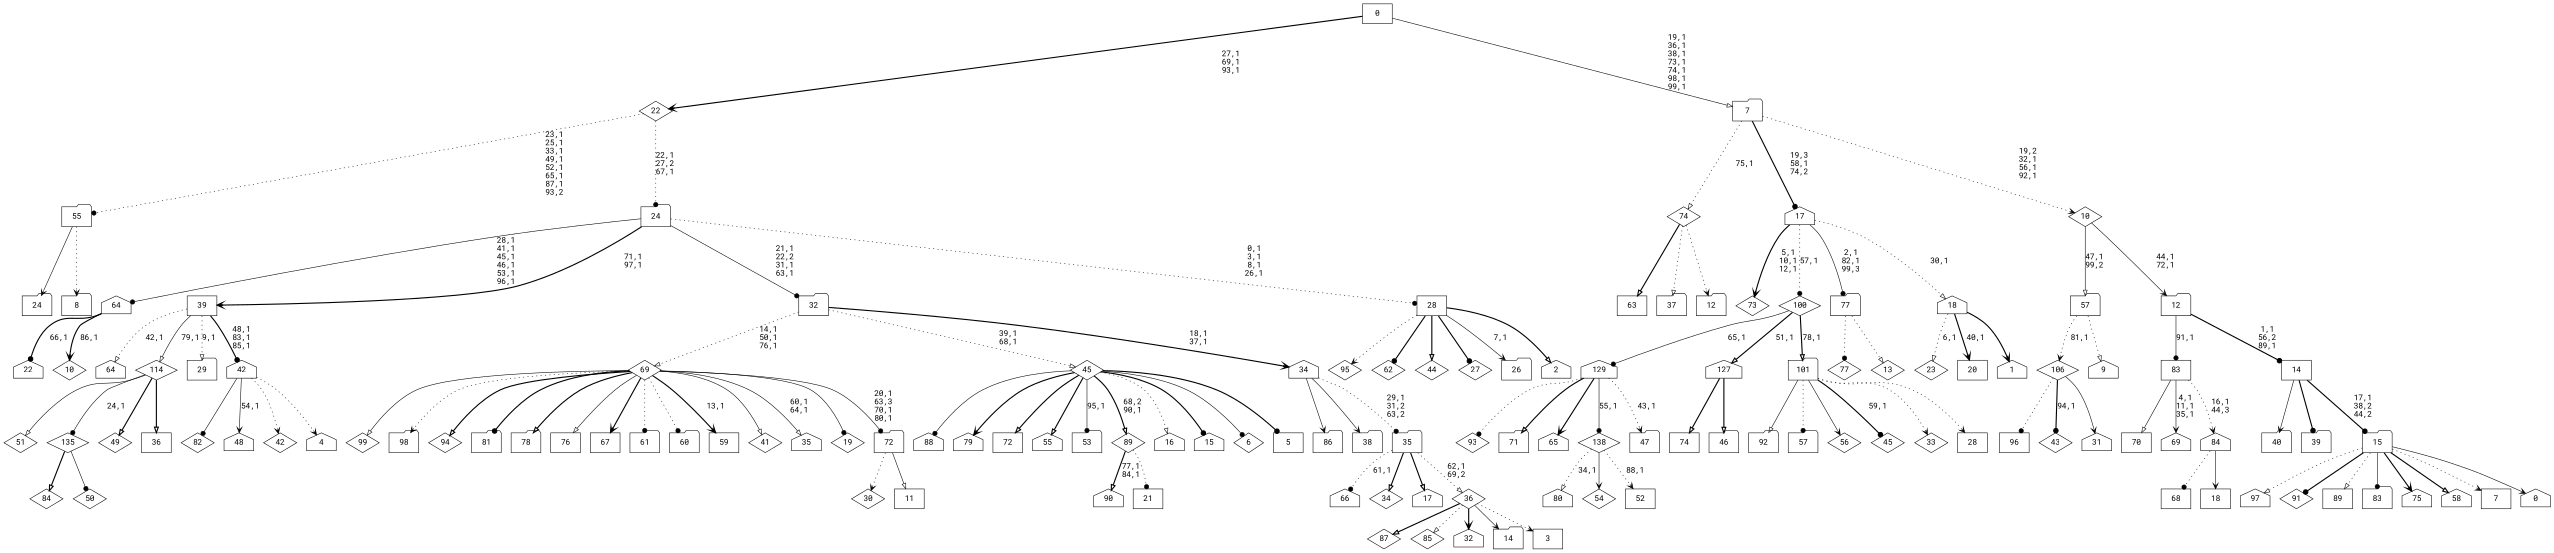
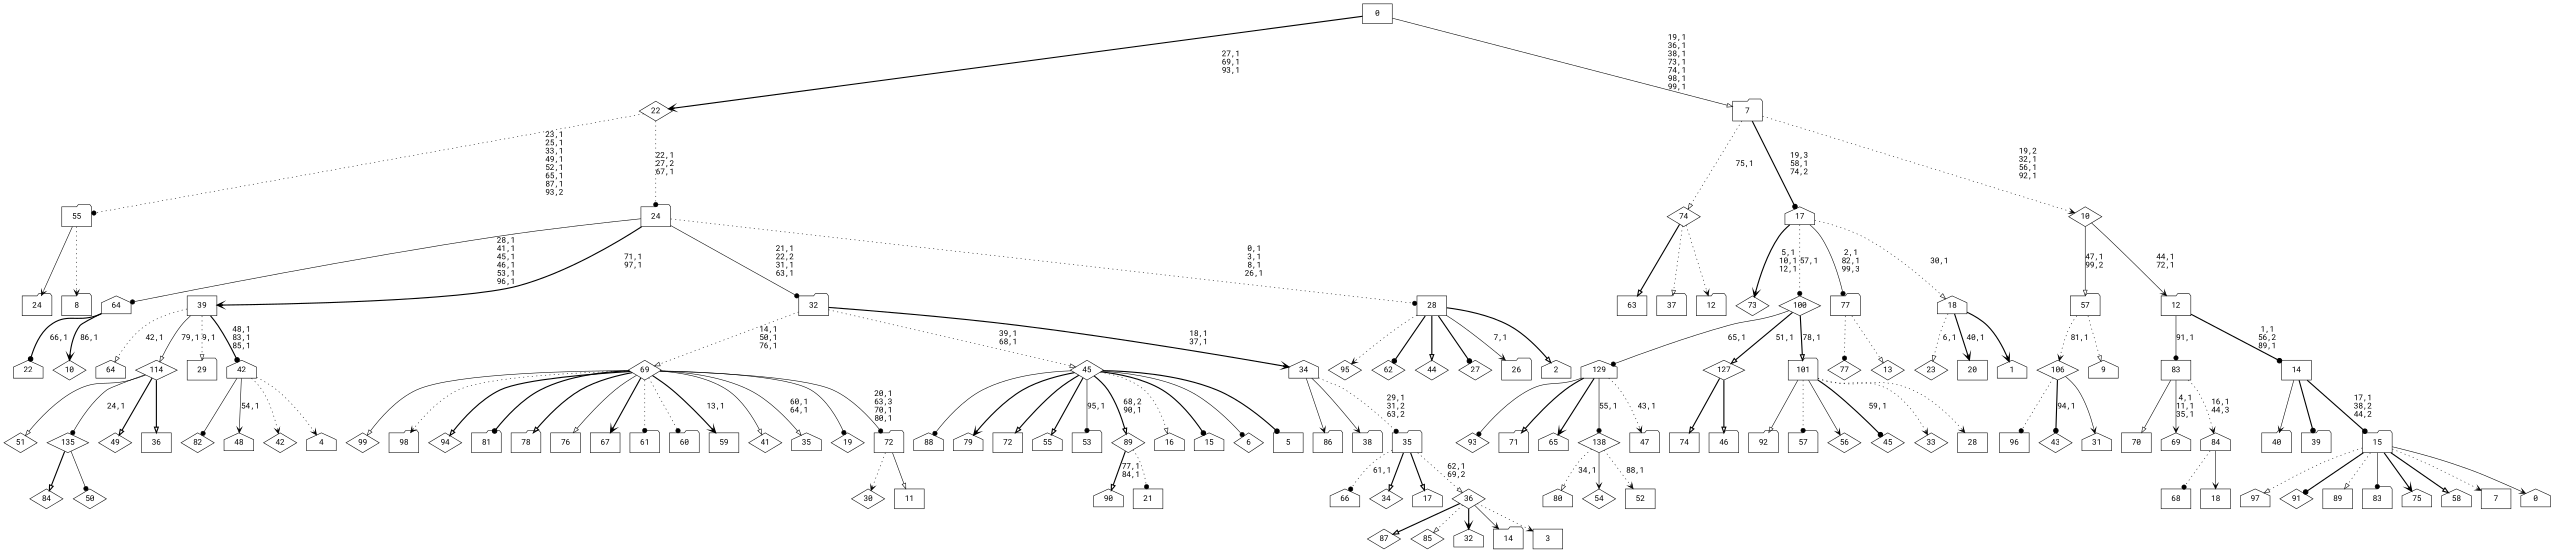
node "127": shape house -> diamond
edge "129" -> "93": style dotted -> solid
